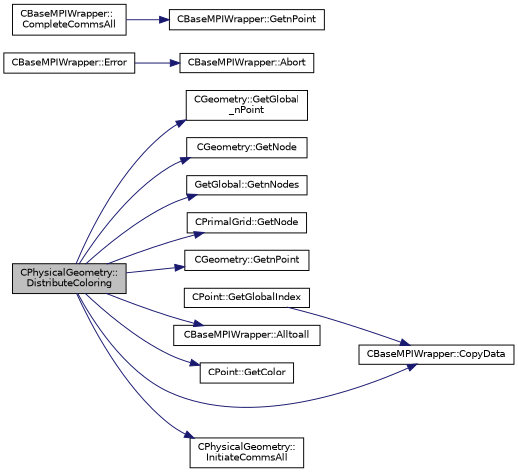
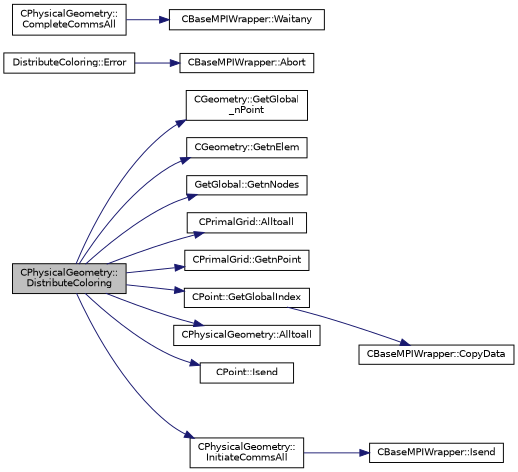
node "CBaseMPIWrapper:: CompleteCommsAll": label "CBaseMPIWrapper:: CompleteCommsAll" -> "CPhysicalGeometry:: CompleteCommsAll"
node "CBaseMPIWrapper::GetnPoint": label "CBaseMPIWrapper::GetnPoint" -> "CBaseMPIWrapper::Waitany"
node "CBaseMPIWrapper::Error": label "CBaseMPIWrapper::Error" -> "DistributeColoring::Error"
node "CGeometry::GetNode": label "CGeometry::GetNode" -> "CGeometry::GetnElem"
node "CPrimalGrid::GetNode": label "CPrimalGrid::GetNode" -> "CPrimalGrid::Alltoall"
node "CGeometry::GetnPoint": label "CGeometry::GetnPoint" -> "CPrimalGrid::GetnPoint"
node "CBaseMPIWrapper::Alltoall": label "CBaseMPIWrapper::Alltoall" -> "CPhysicalGeometry::Alltoall"
node "CPoint::GetColor": label "CPoint::GetColor" -> "CPoint::Isend"
edge "CPhysicalGeometry:: DistributeColoring" -> "CBaseMPIWrapper::CopyData": now "CPhysicalGeometry:: DistributeColoring" -> "CPoint::GetGlobalIndex"
node "CBaseMPIWrapper::Isend": added
